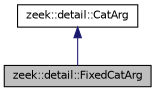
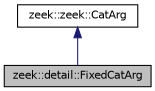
node "zeek::detail::CatArg": label "zeek::detail::CatArg" -> "zeek::zeek::CatArg"
